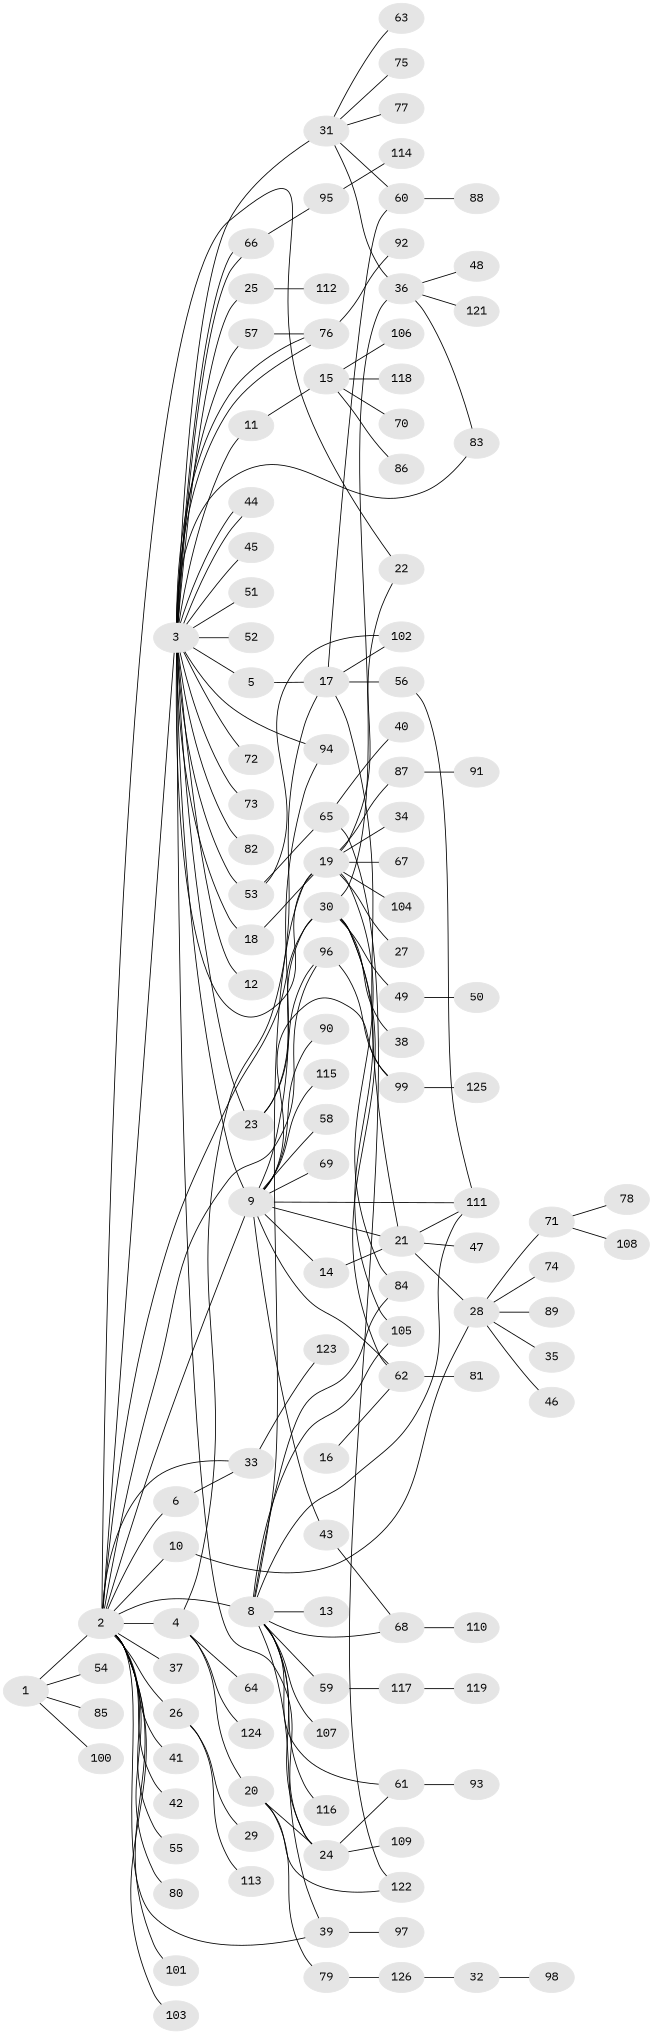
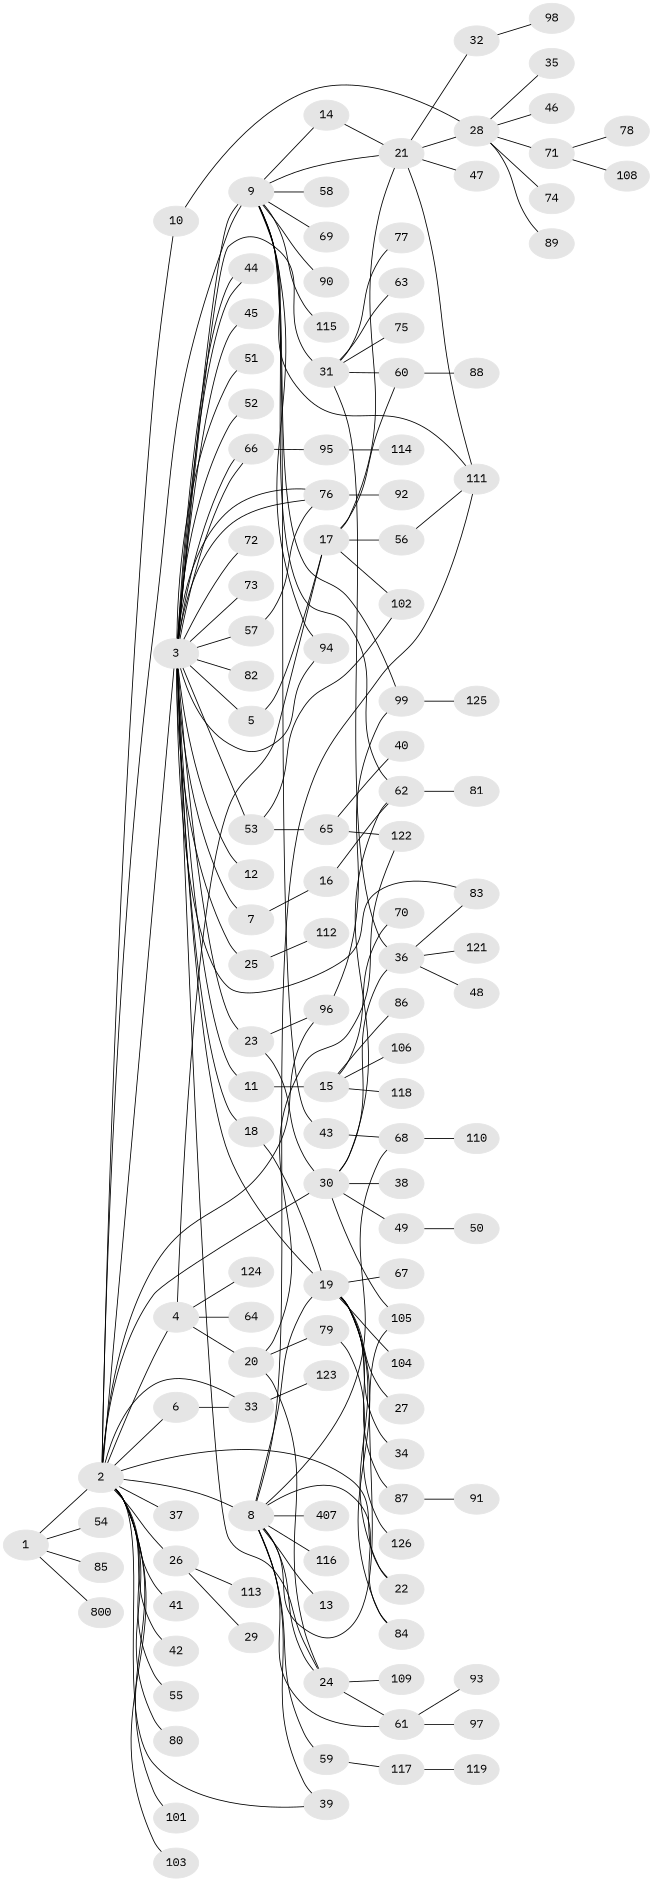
node "7": added
node "107": label "107" -> "407"
node "100": label "100" -> "800"
edge "39" -- "97": now "61" -- "97"
edge "126" -- "32": now "21" -- "32"
